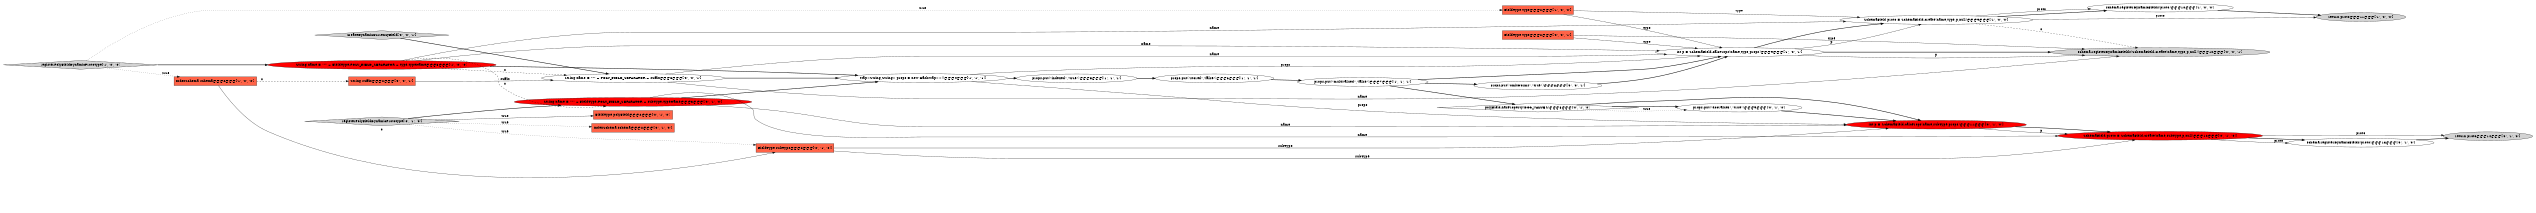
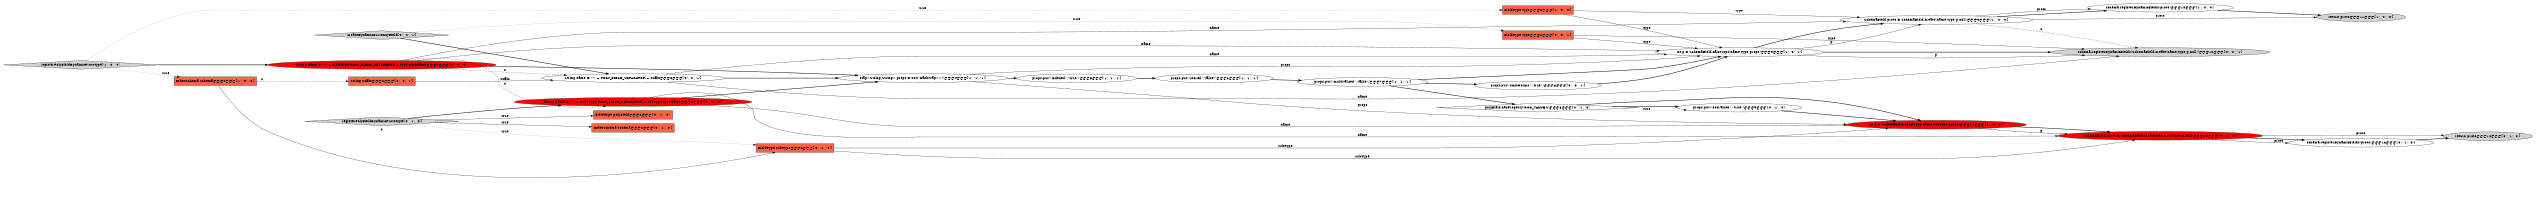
edge "createDynamicCurrencyField['0', '0', '1']" -> "FieldType type@@@2@@@['0', '0', '1']": added, label "true"
edge "registerPolyFieldDynamicPrototype['0', '1', '0']" -> "IndexSchema schema@@@2@@@['0', '1', '0']": style dotted -> solid
